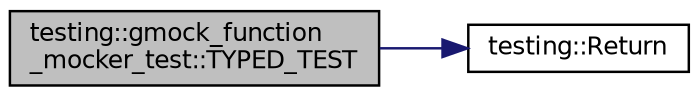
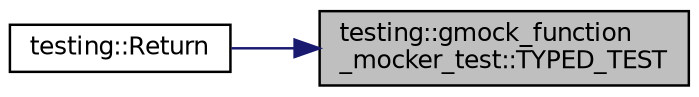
edge "testing::gmock_function _mocker_test::TYPED_TEST" -> "testing::Return": reversed
